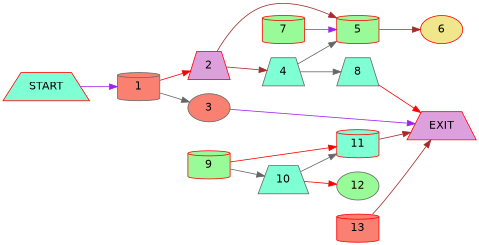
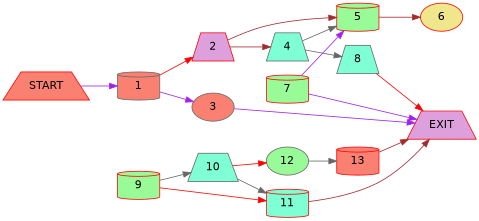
node "START": fillcolor aquamarine -> salmon
edge "1" -> "3": color gray40 -> purple
edge "7" -> "EXIT": added
edge "12" -> "13": added
